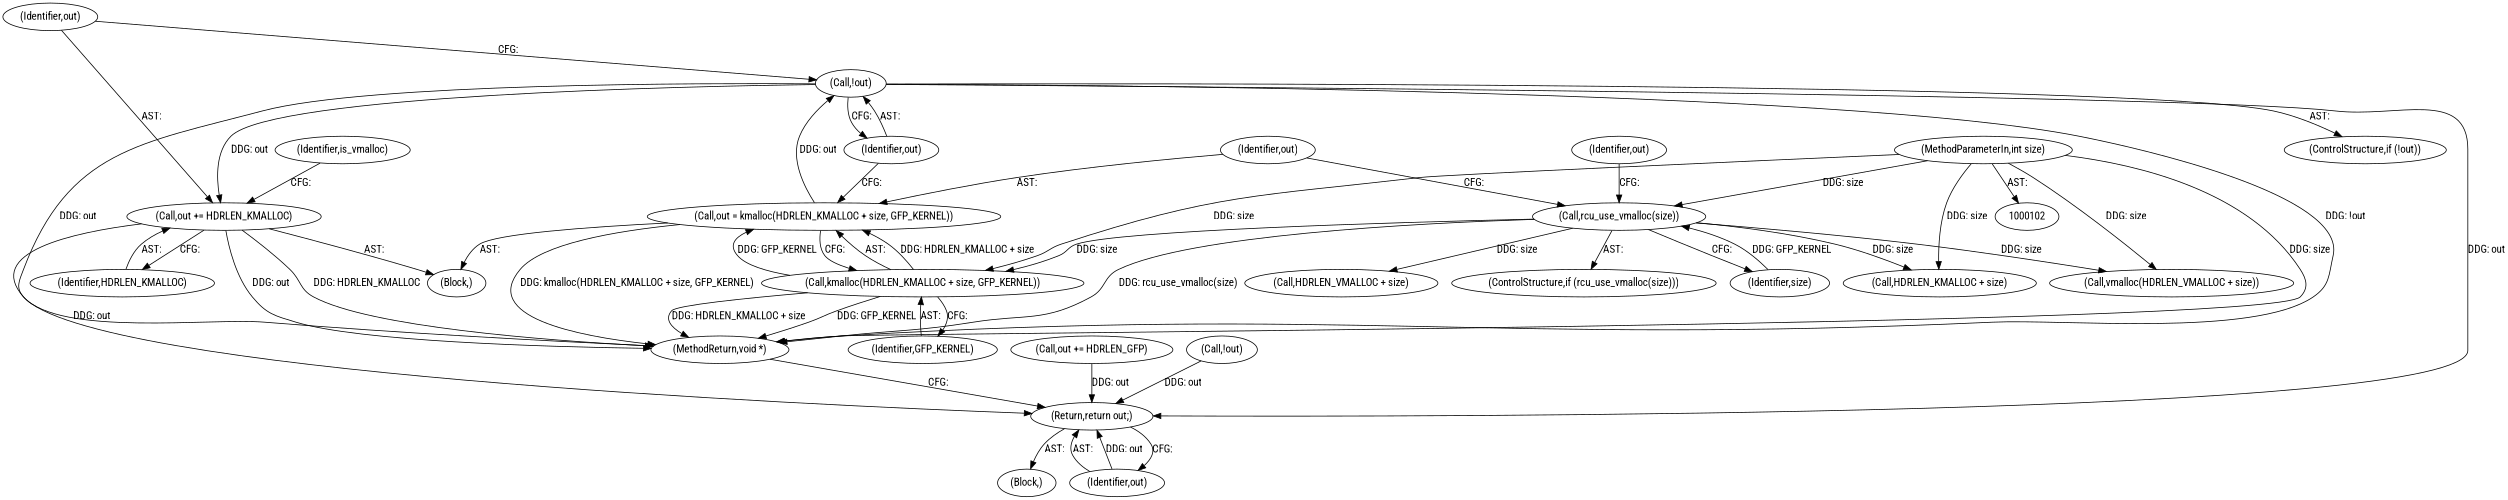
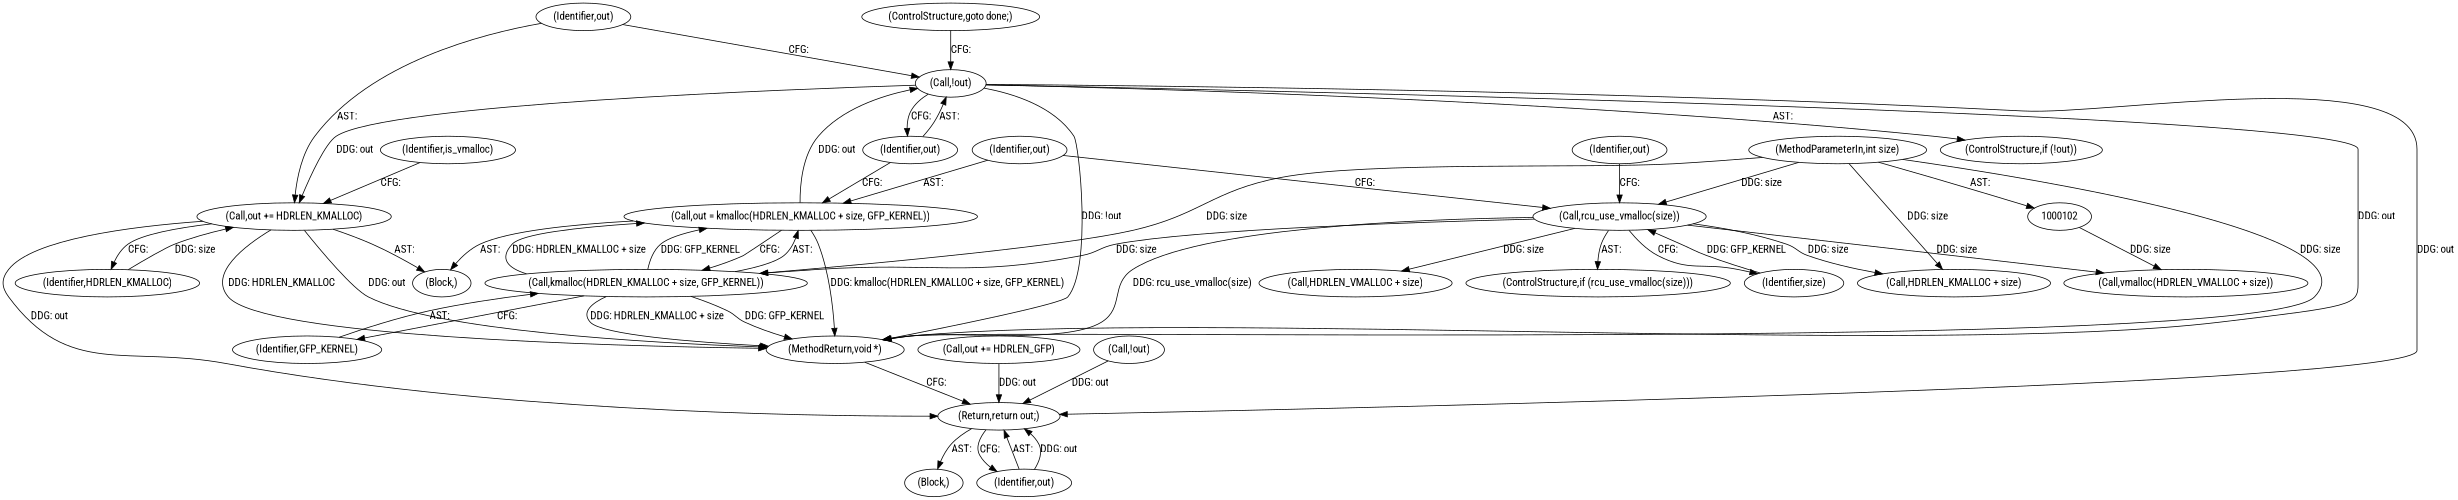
node "(ControlStructure,goto done;)": added
edge "(MethodParameterIn,int size)" -> "(Call,vmalloc(HDRLEN_VMALLOC + size))": now "1000102" -> "(Call,vmalloc(HDRLEN_VMALLOC + size))"
edge "(Identifier,HDRLEN_KMALLOC)" -> "(Call,out += HDRLEN_KMALLOC)": label "AST: " -> "DDG: size"
